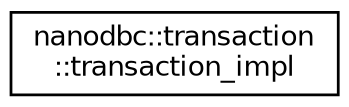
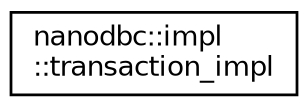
node "nanodbc::transaction ::transaction_impl": label "nanodbc::transaction ::transaction_impl" -> "nanodbc::impl ::transaction_impl"
